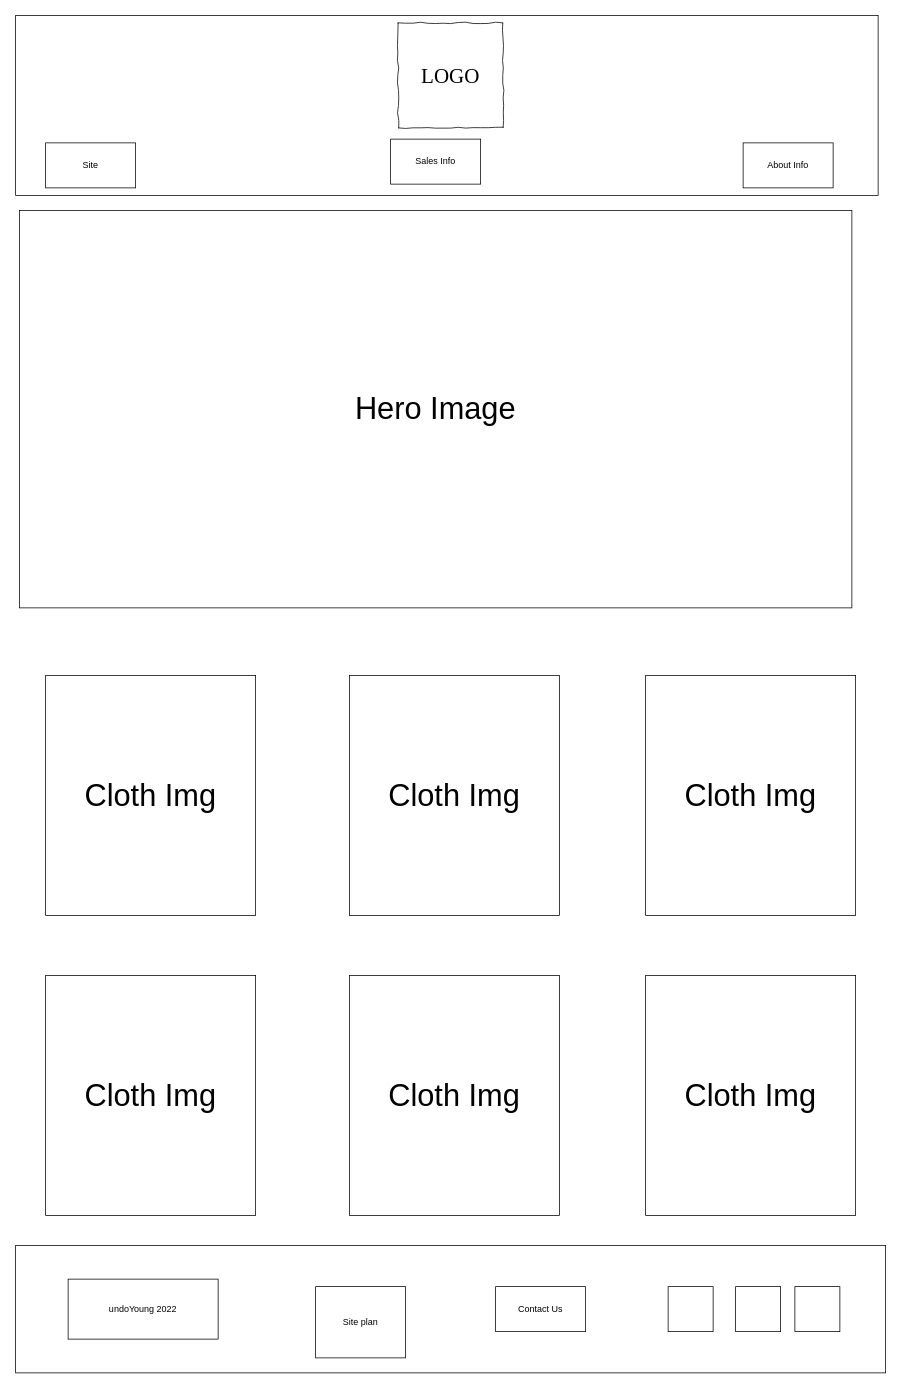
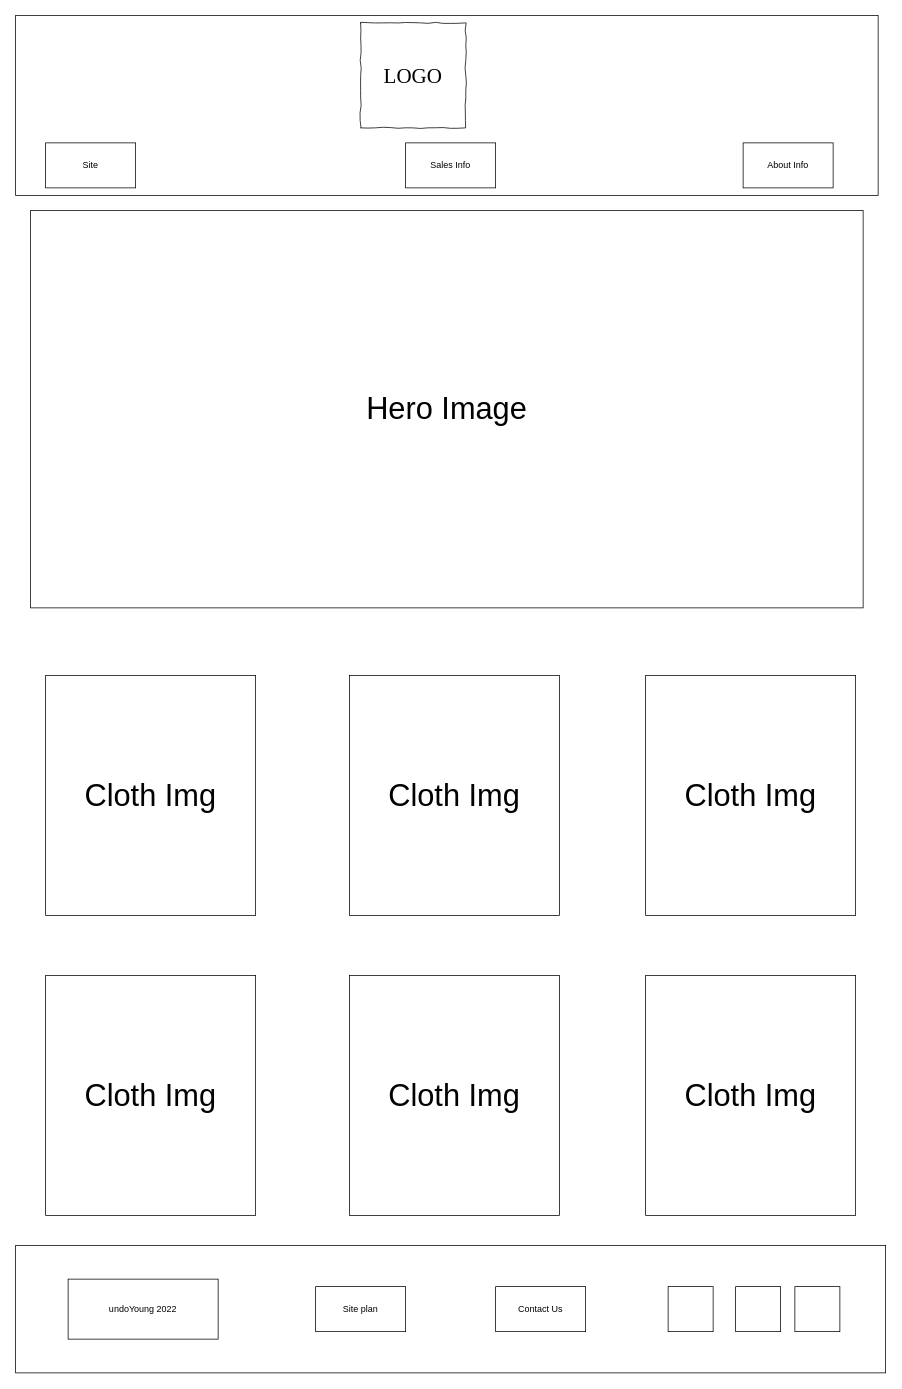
node "LOGO": moved (450, 75) -> (413, 75)
node "Sales Info": moved (435, 162) -> (450, 165)
node "Hero Image": moved (435, 409) -> (447, 409)
node "Site plan": size 90x71 -> 90x45
